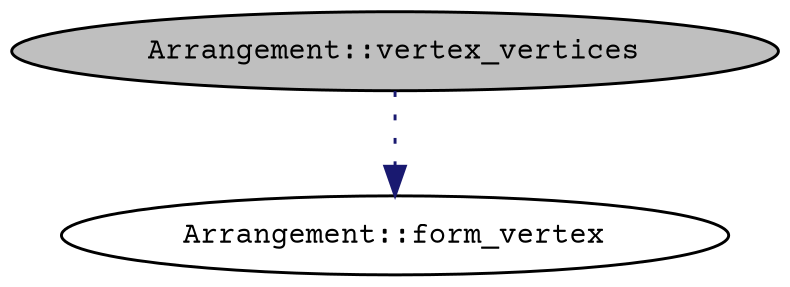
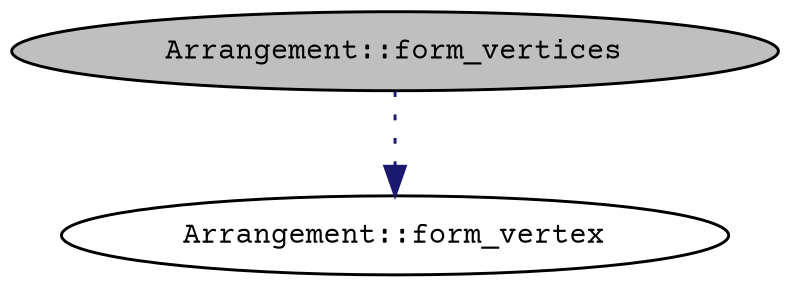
node "Arrangement::vertex_vertices": label "Arrangement::vertex_vertices" -> "Arrangement::form_vertices"
